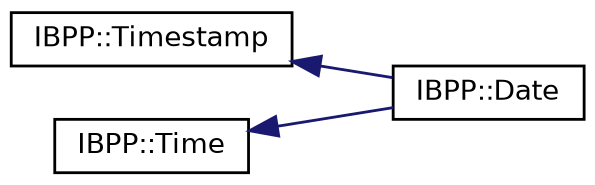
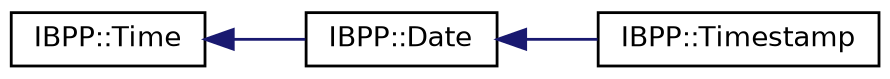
edge "IBPP::Date" -> "IBPP::Timestamp": reversed
